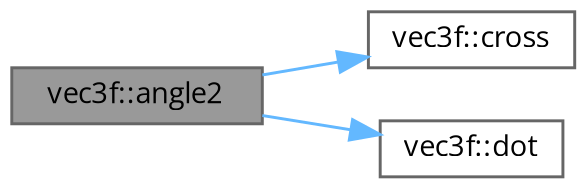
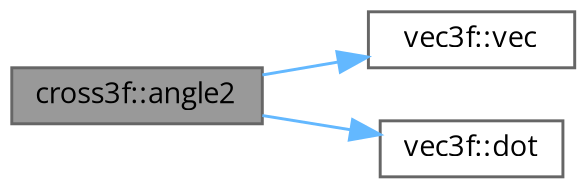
node "vec3f::cross": label "vec3f::cross" -> "vec3f::vec"
node "vec3f::angle2": label "vec3f::angle2" -> "cross3f::angle2"
